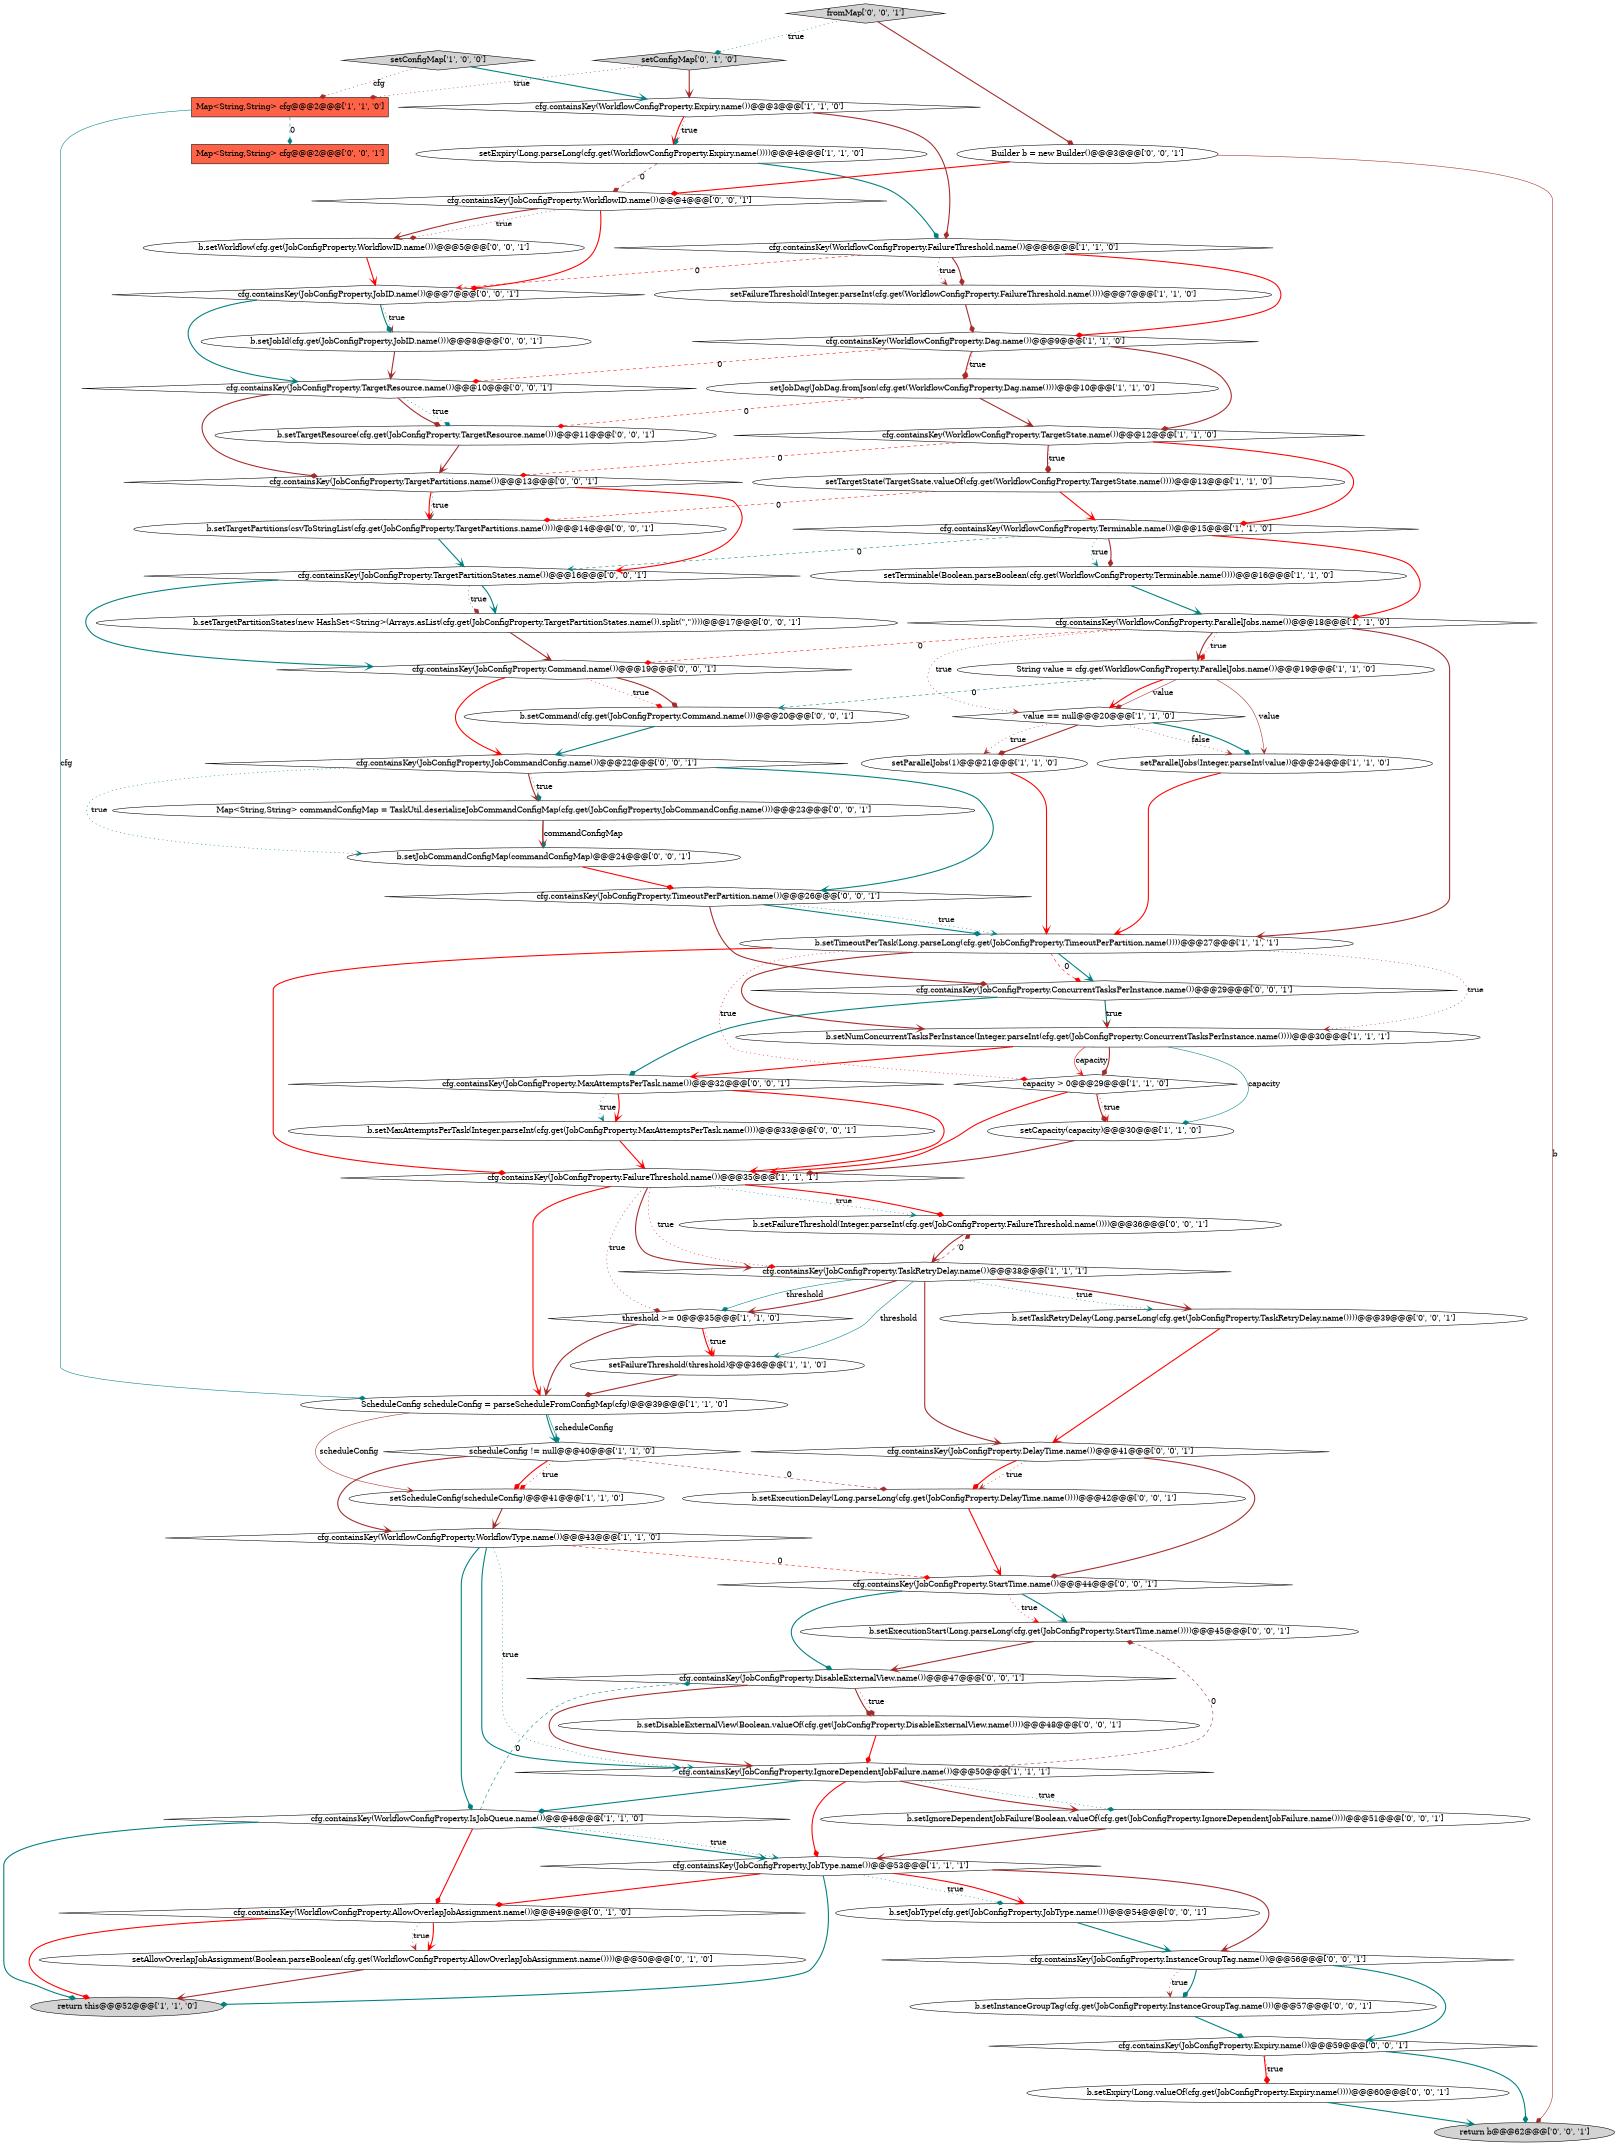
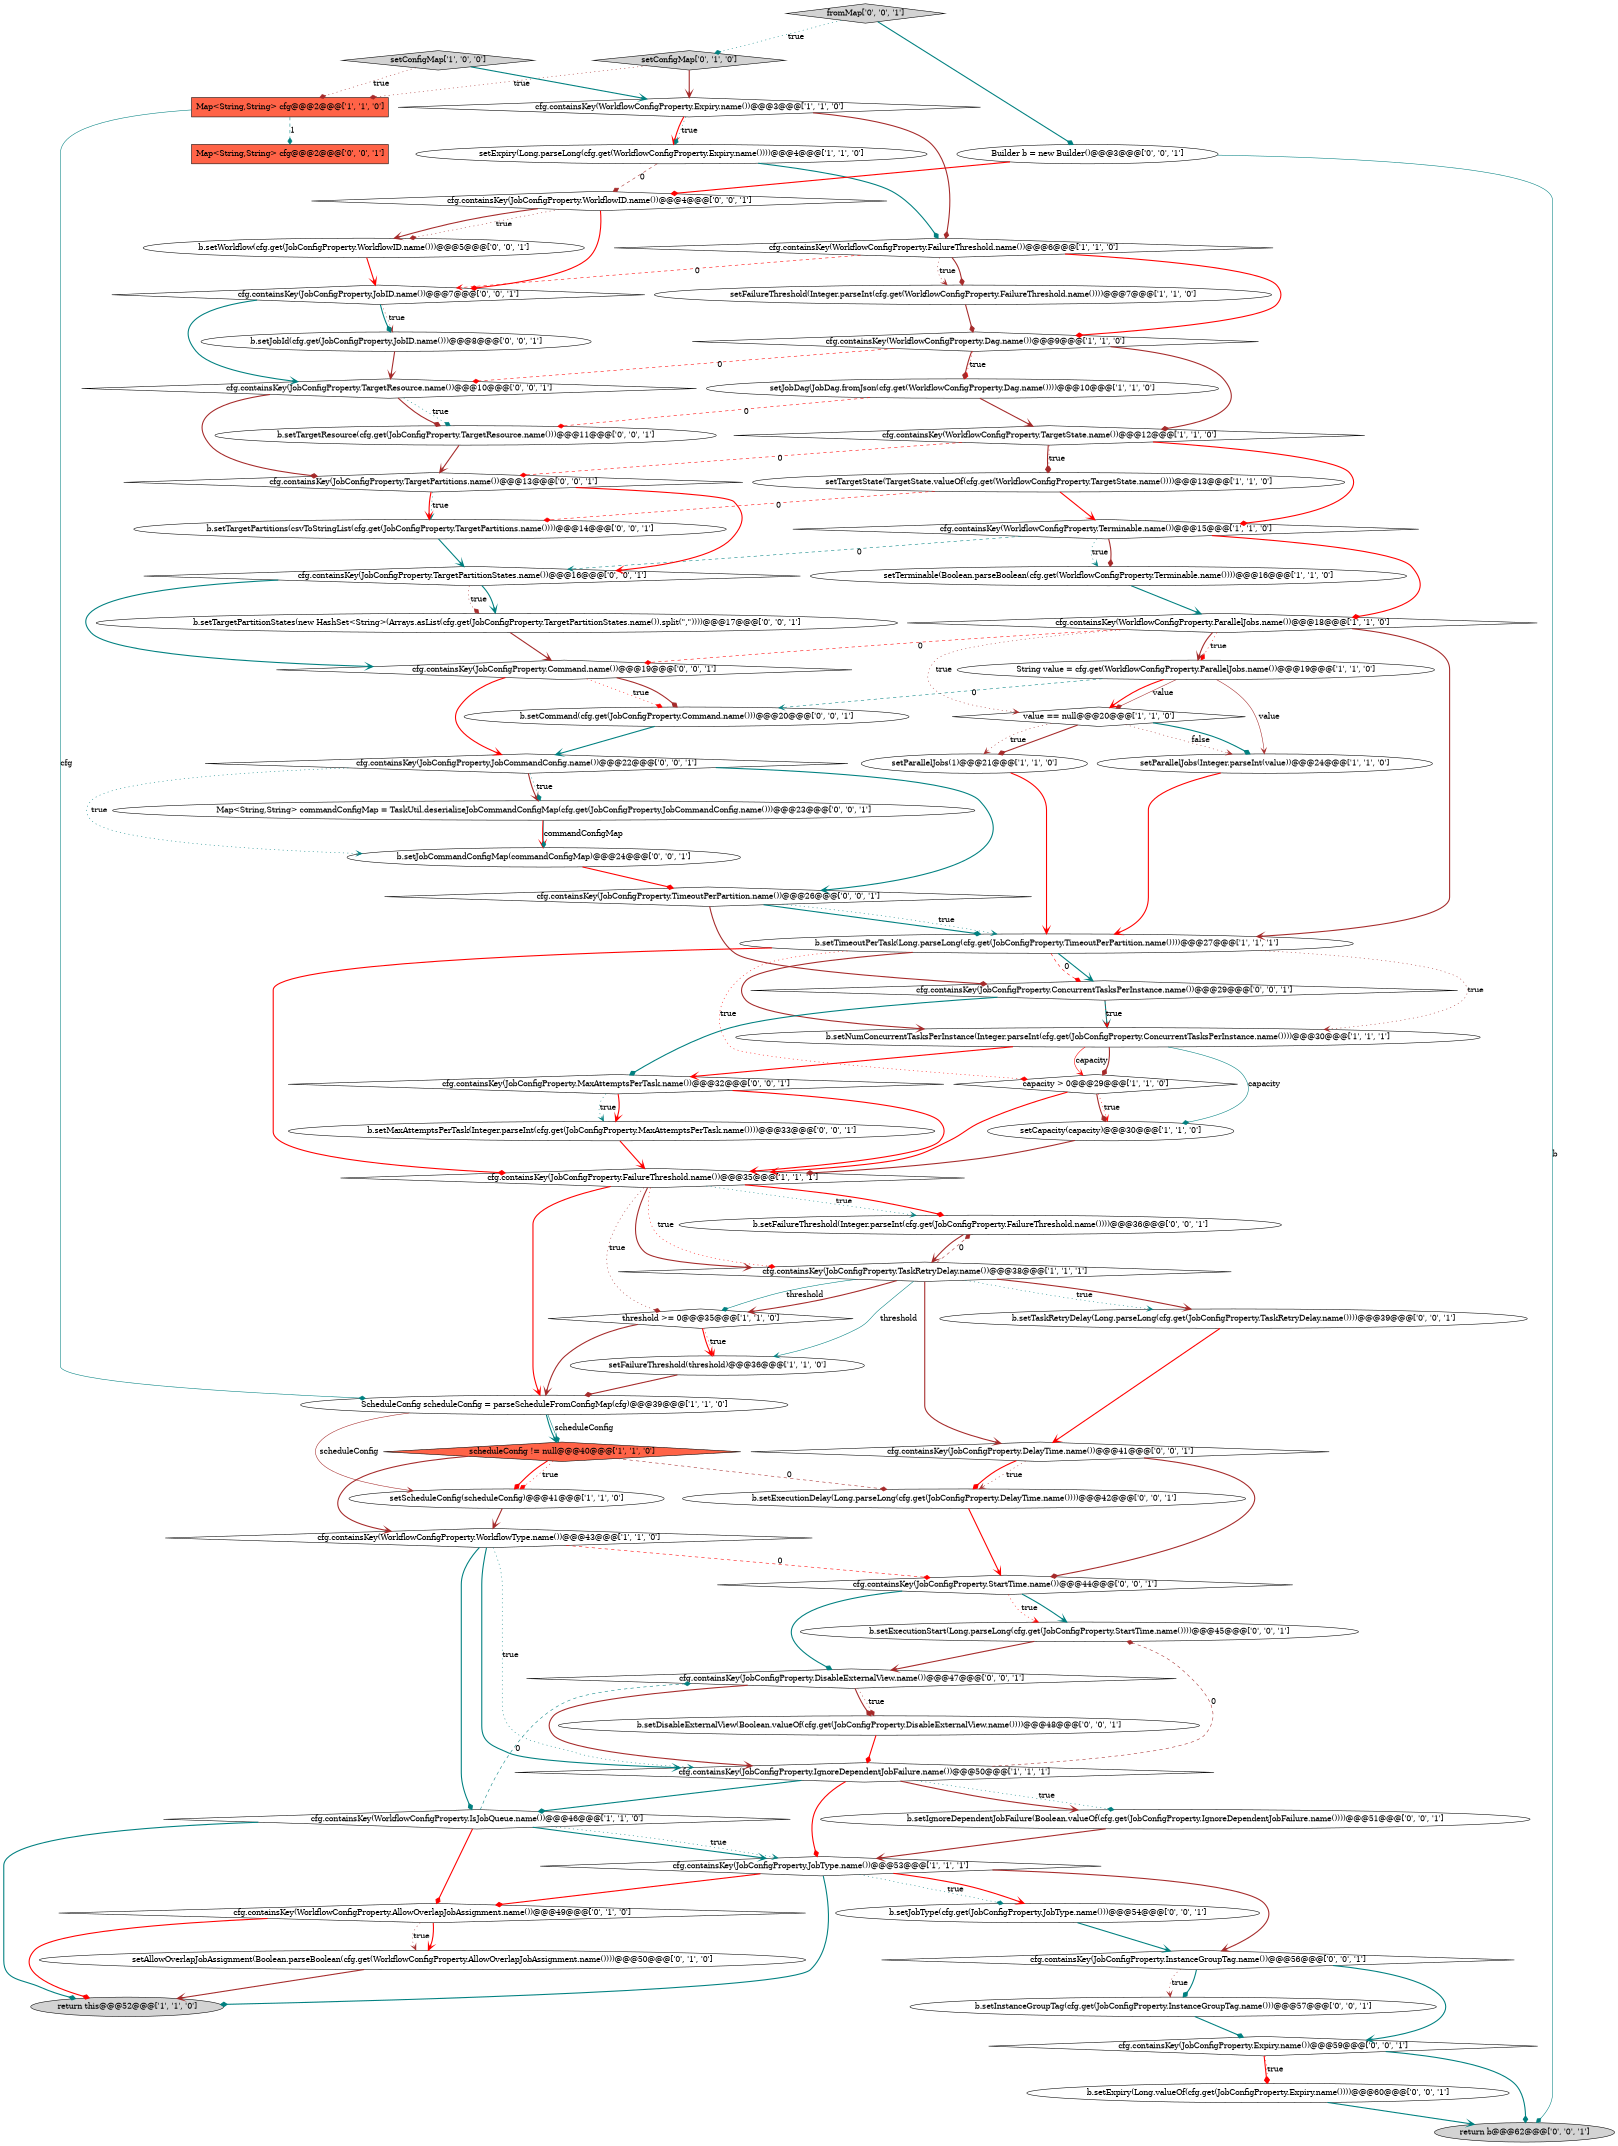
edge "fromMap['0', '0', '1']" -> "Builder b = new Builder()@@@3@@@['0', '0', '1']": color brown -> teal
edge "setConfigMap['1', '0', '0']" -> "Map<String,String> cfg@@@2@@@['1', '1', '0']": label "cfg" -> "true"
edge "Map<String,String> cfg@@@2@@@['1', '1', '0']" -> "Map<String,String> cfg@@@2@@@['0', '0', '1']": label "0" -> "1"
edge "Builder b = new Builder()@@@3@@@['0', '0', '1']" -> "return b@@@62@@@['0', '0', '1']": color brown -> teal
node "scheduleConfig != null@@@40@@@['1', '1', '0']": fillcolor white -> tomato
